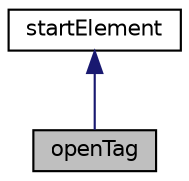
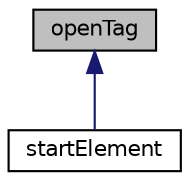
edge "openTag" -> "startElement": reversed
